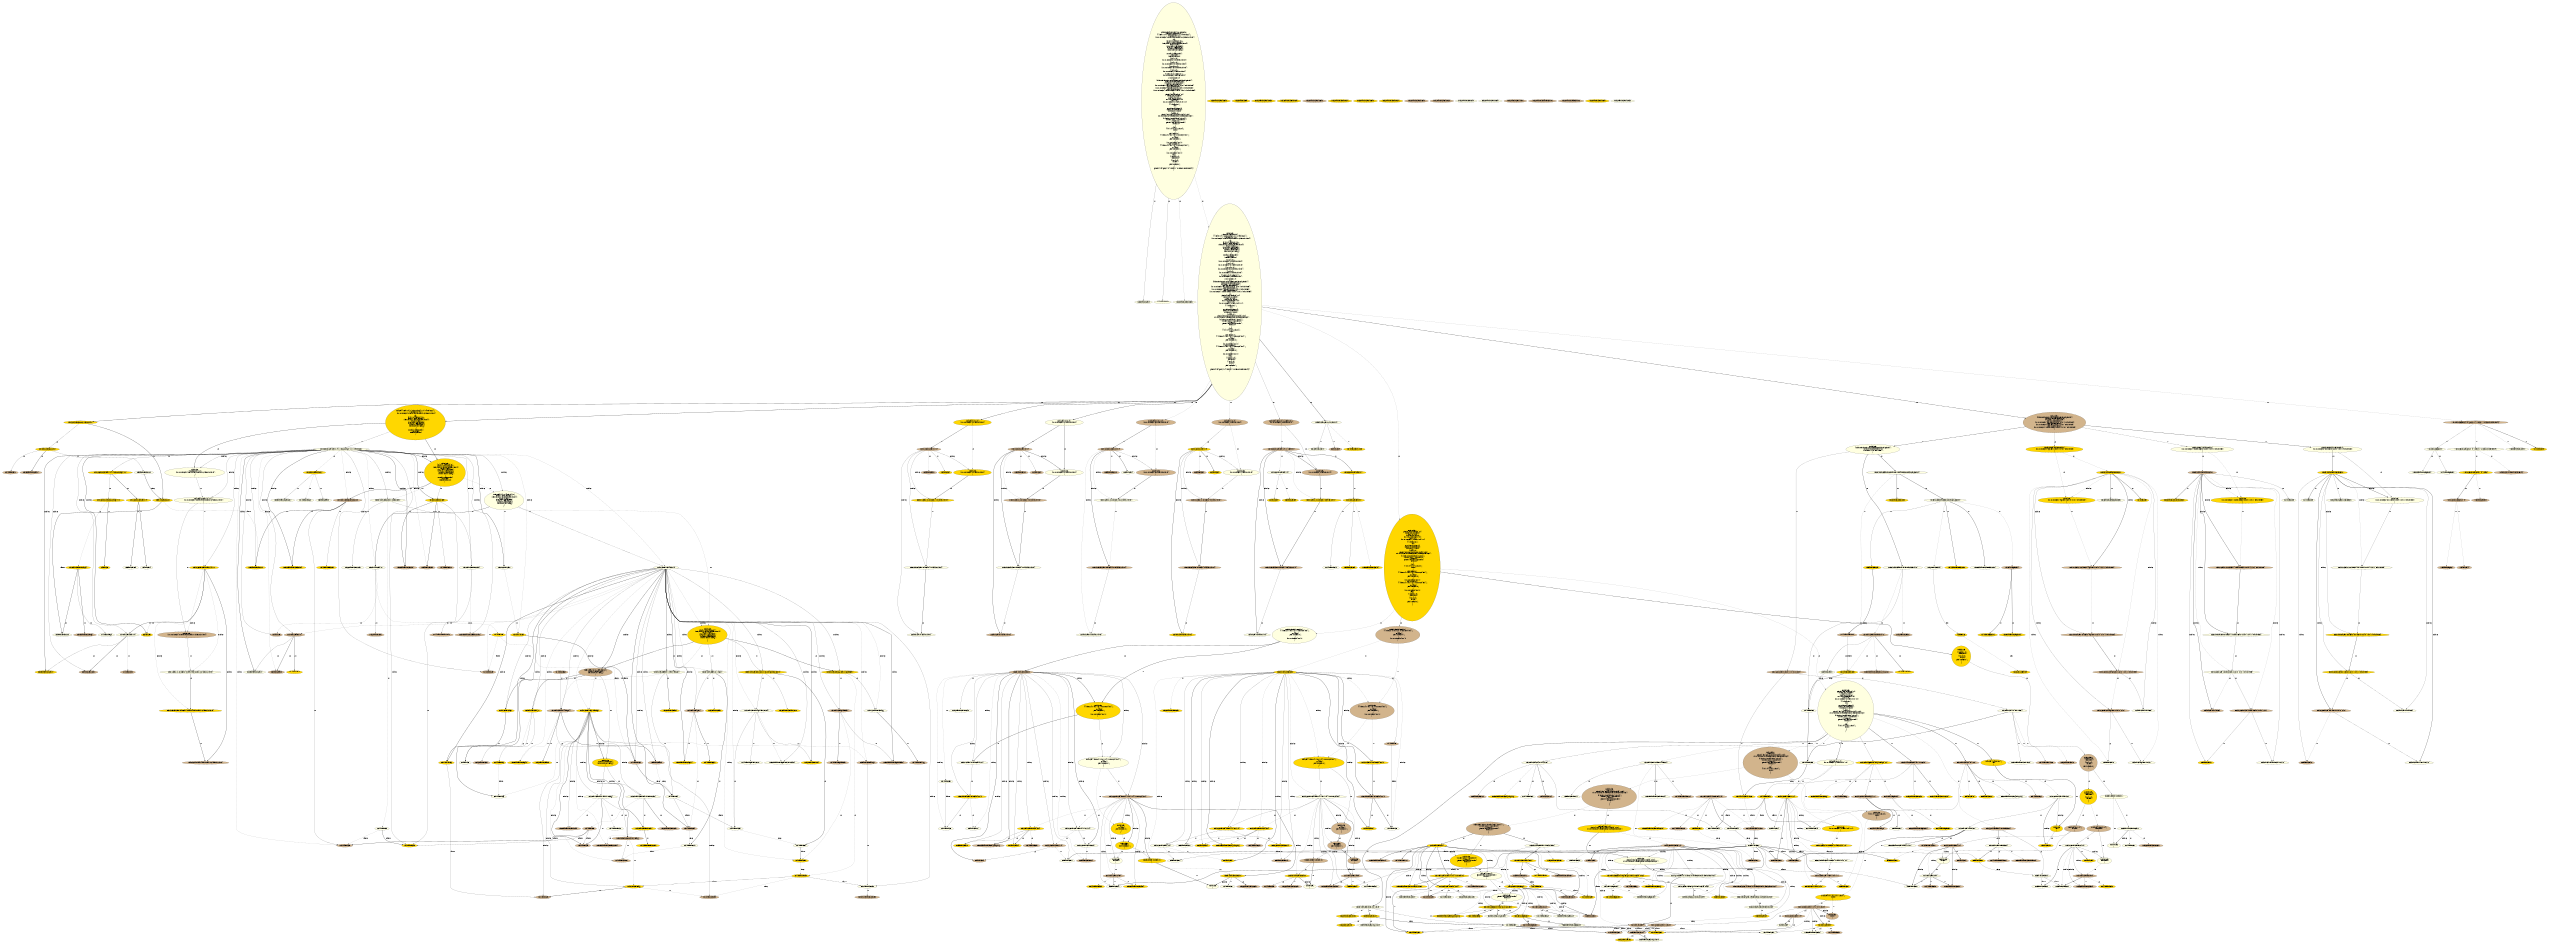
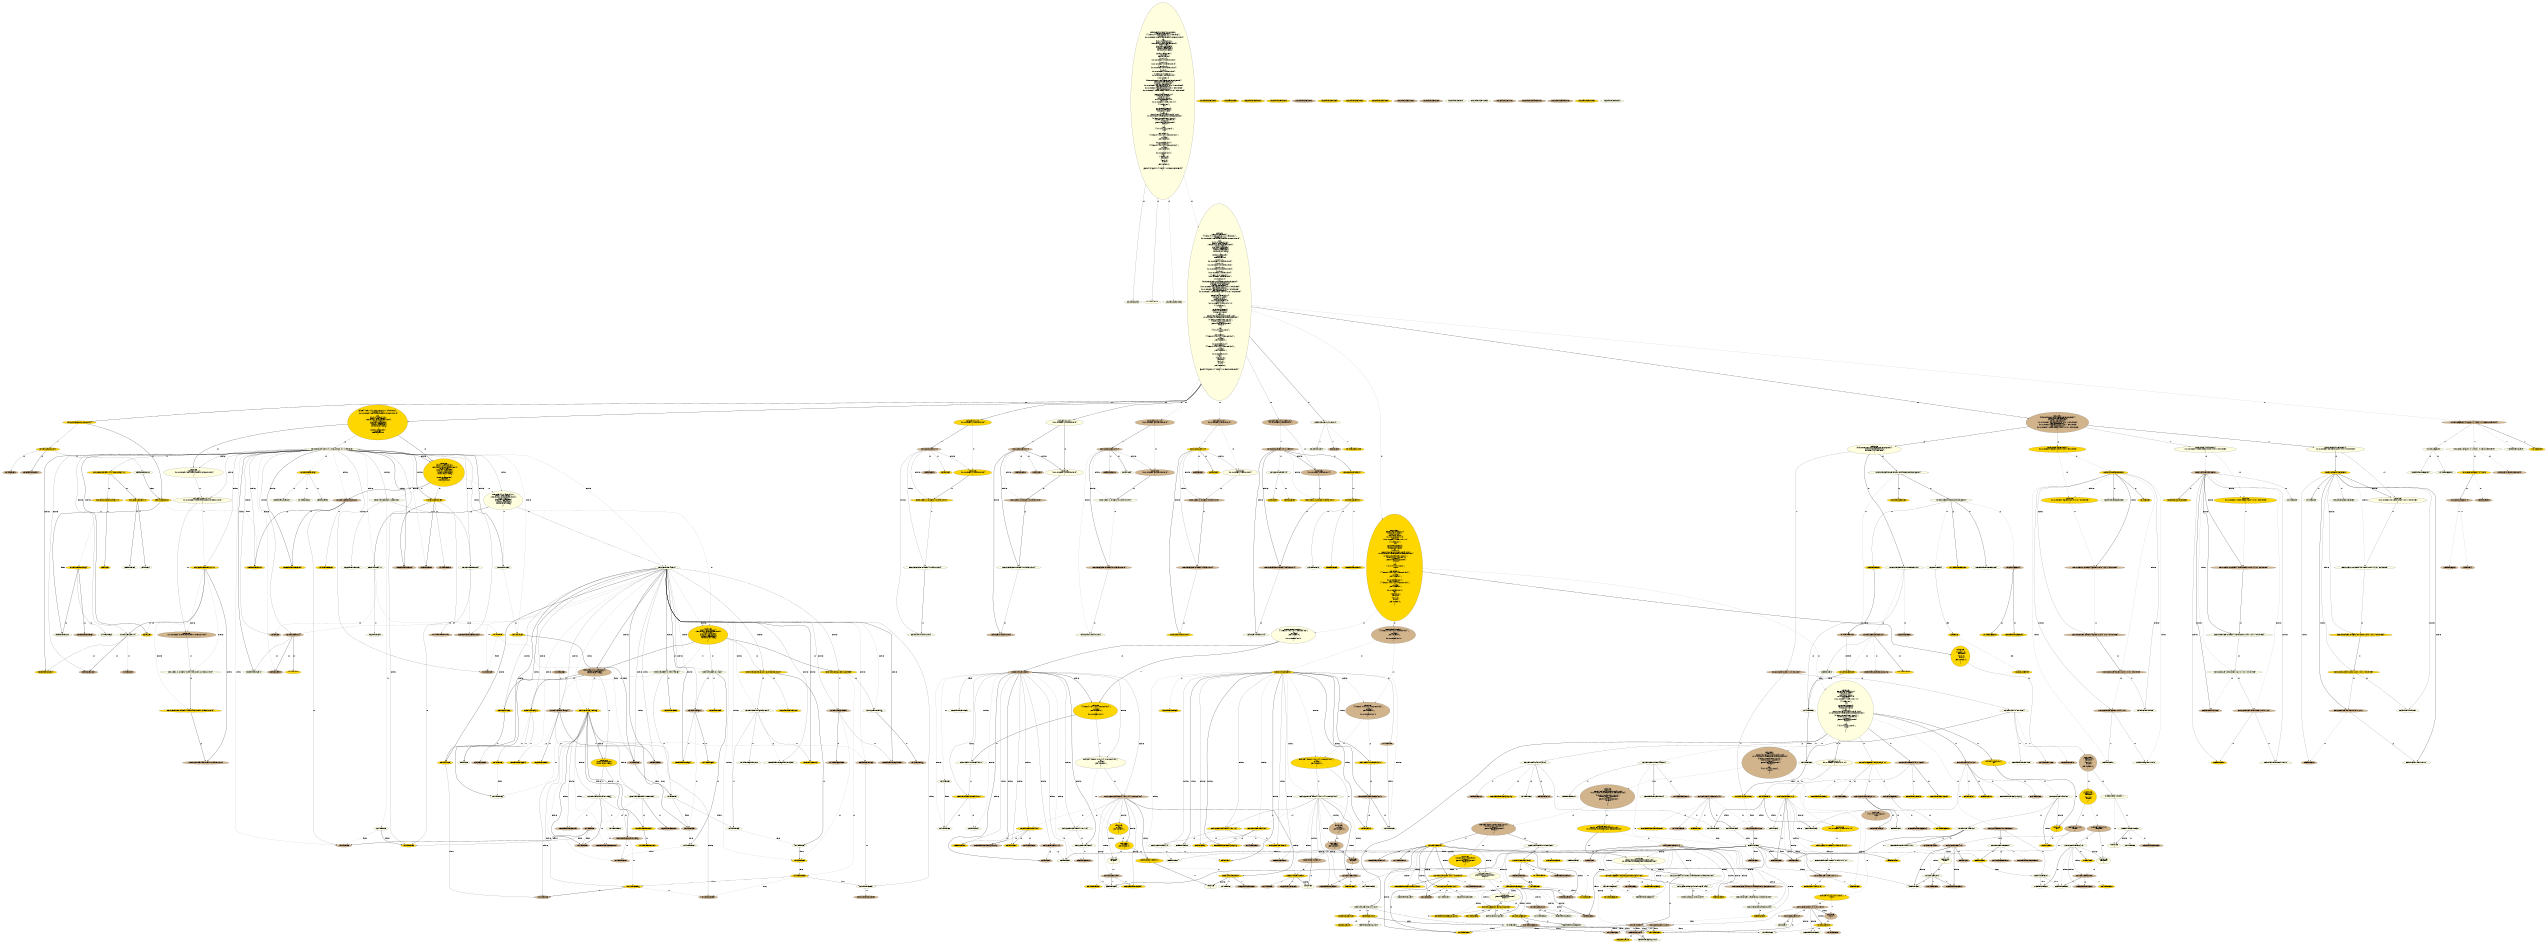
node "10:CtTypeReferenceImpl@int": fillcolor tan -> lightyellow
edge "92:CtCatchVariableImpl@SQLException e" -> "92:CtTypeReferenceImpl@SQLException": label "AST" -> "Define-Use"
